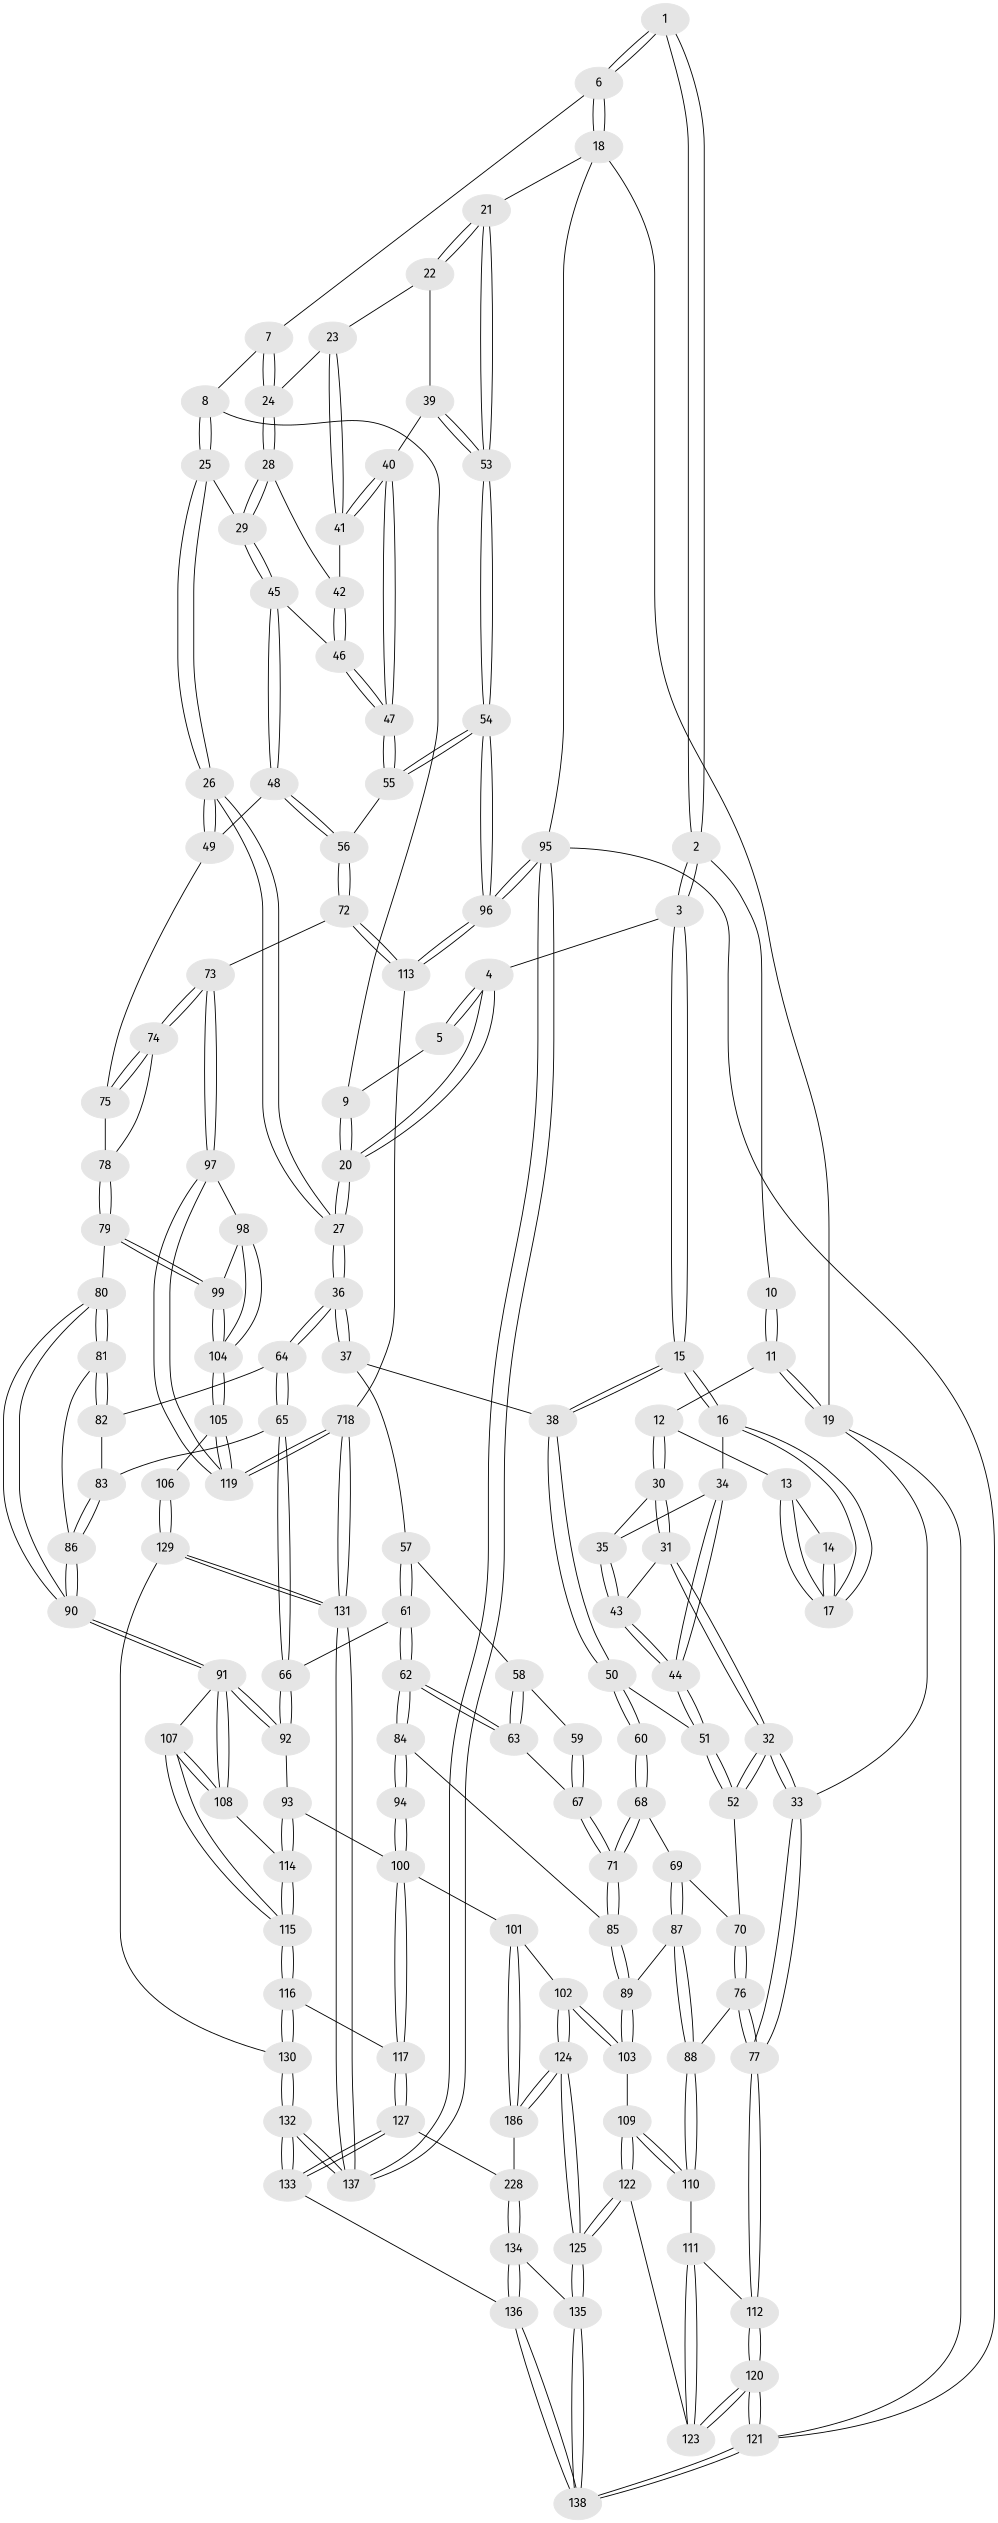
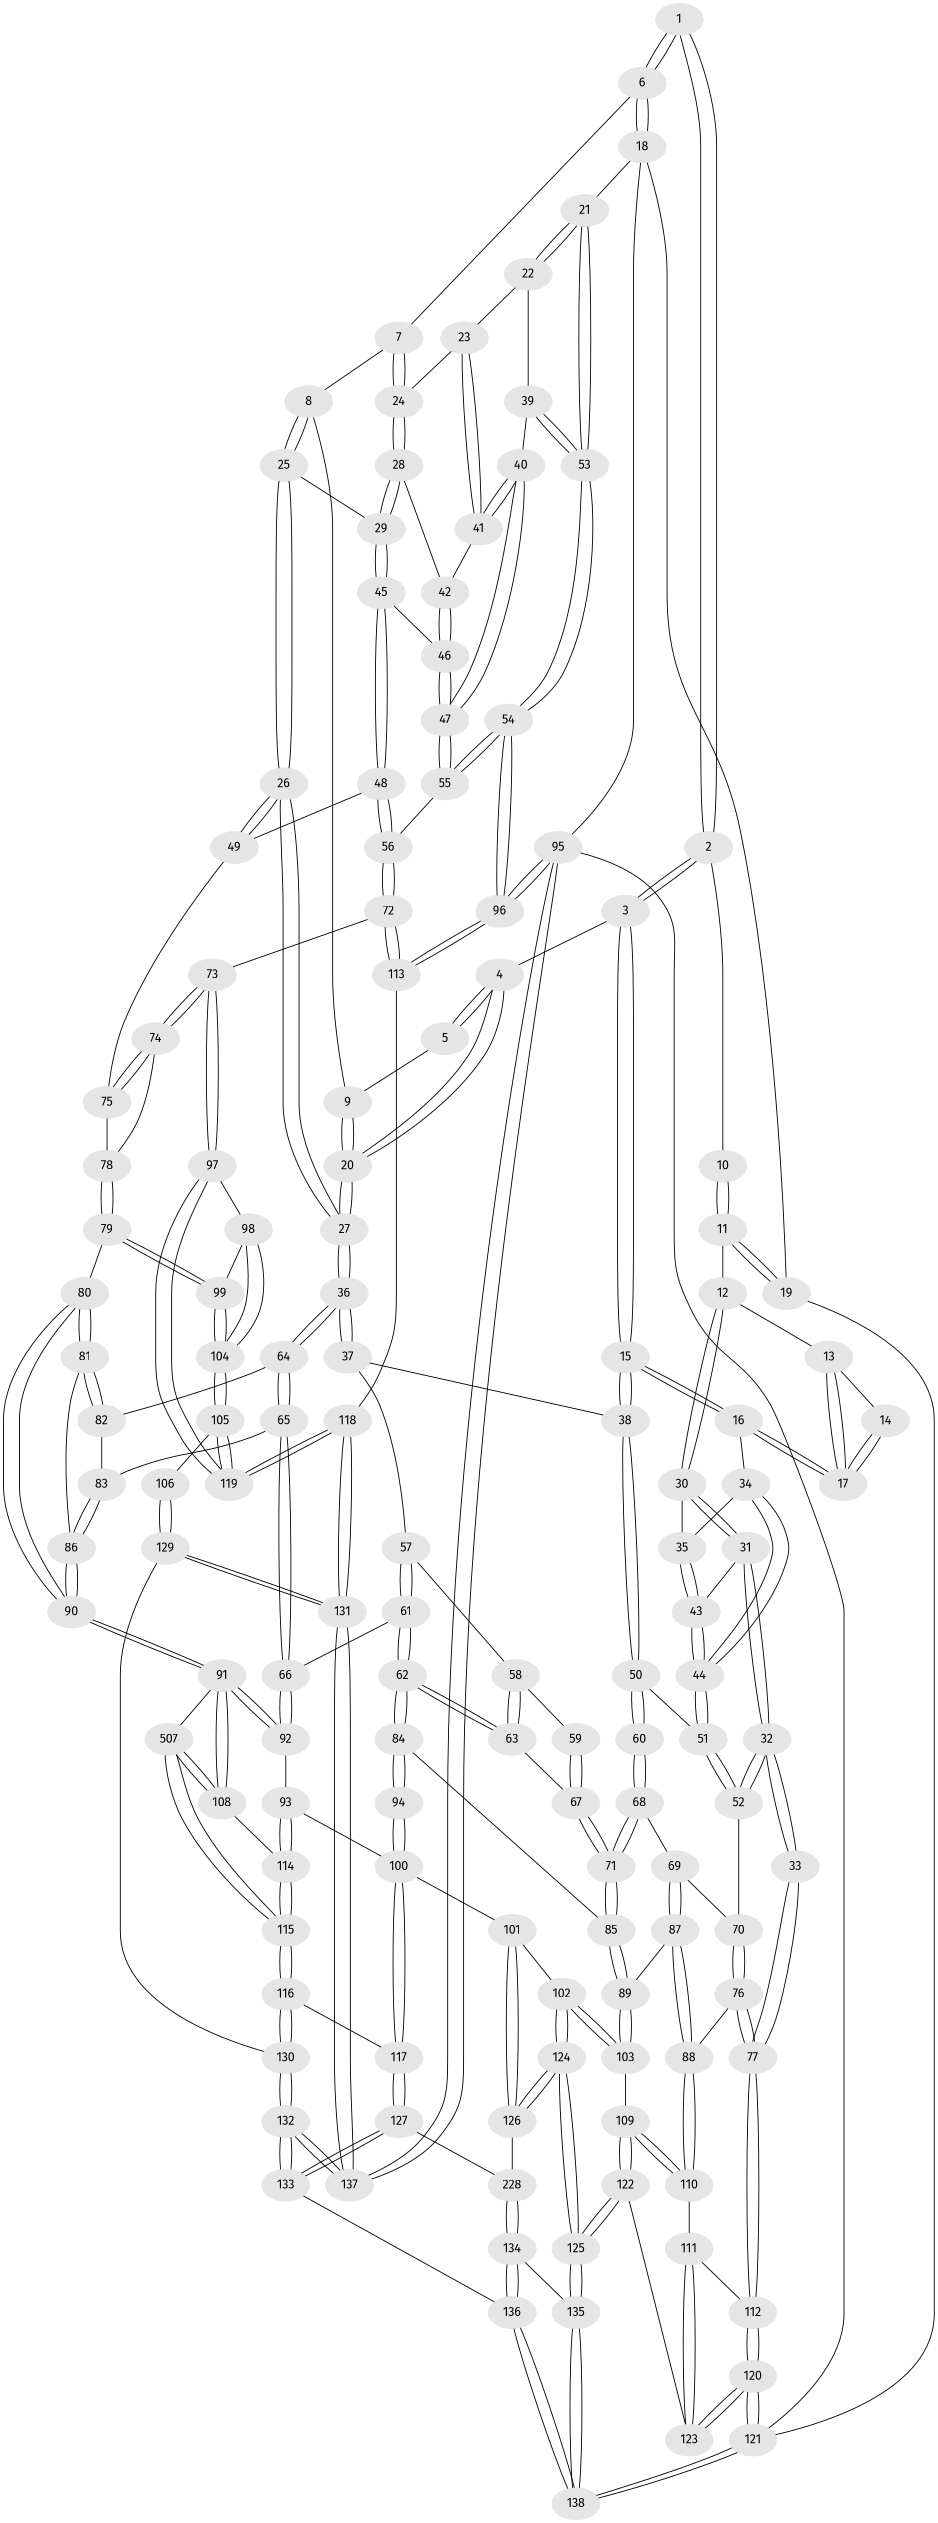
node "718": label "718" -> "118"
edge "19" -- "33": removed
node "107": label "107" -> "507"
node "186": label "186" -> "126"
